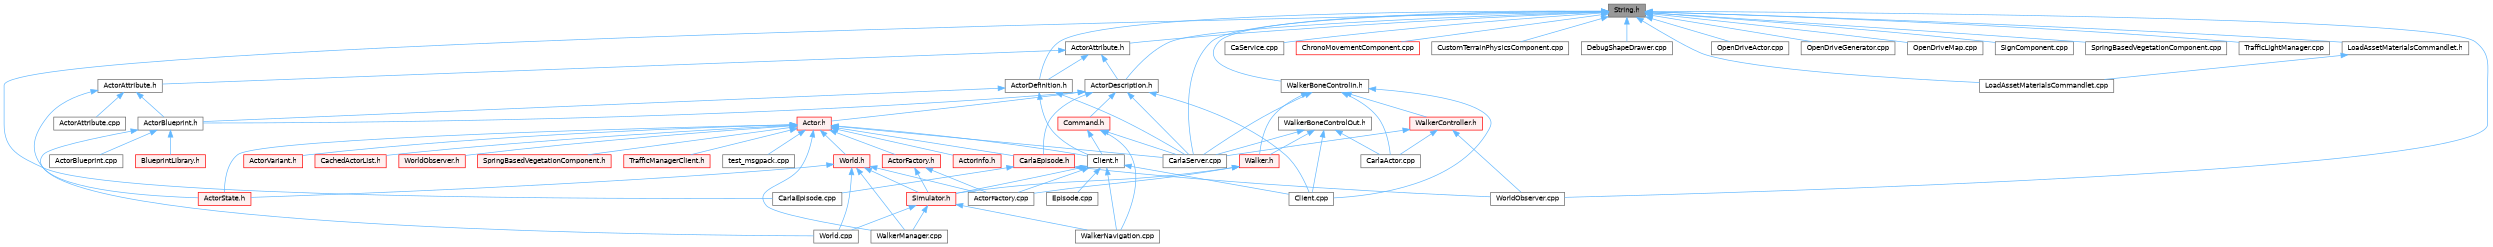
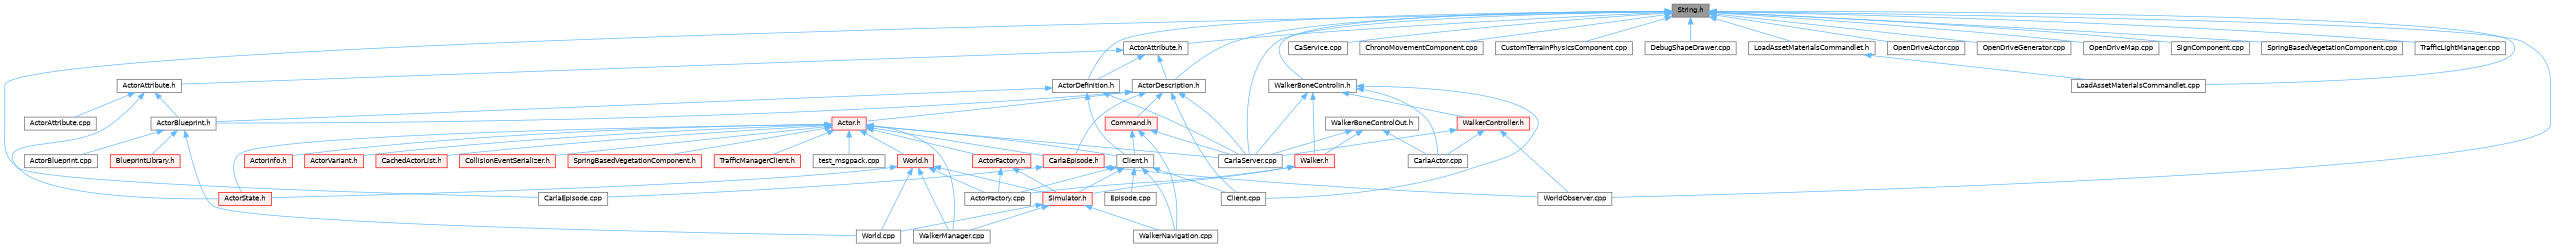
node "ChronoMovementComponent.cpp": color red -> grey40
node "WorldObserver.h": label "WorldObserver.h" -> "CollisionEventSerializer.h"
edge "Client.cpp" -> "WalkerBoneControlOut.h": removed
